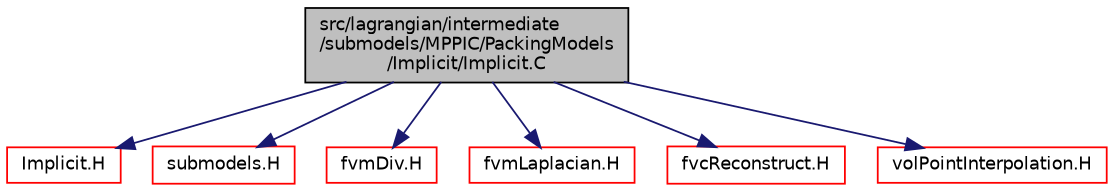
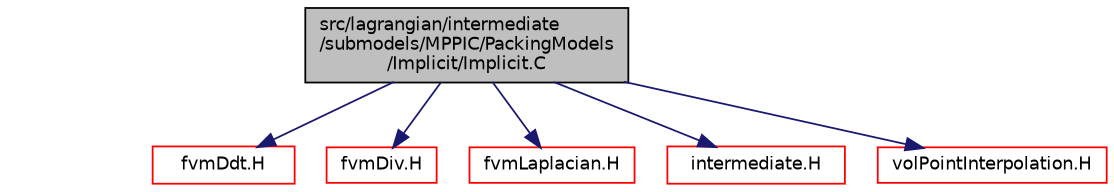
node "Implicit.H": removed
node "submodels.H": label "submodels.H" -> "fvmDdt.H"
node "fvcReconstruct.H": label "fvcReconstruct.H" -> "intermediate.H"
